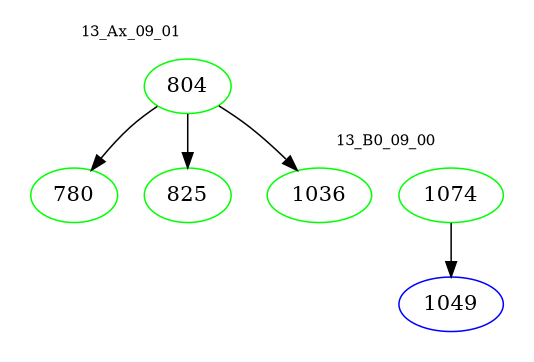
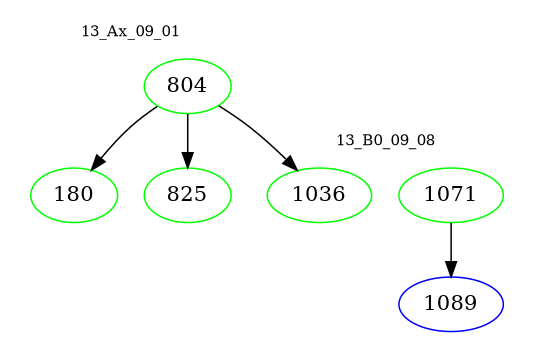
cluster "13_B0_09_00": label "13_B0_09_00" -> "13_B0_09_08"
node "780": label "780" -> "180"
node "1074": label "1074" -> "1071"
node "1049": label "1049" -> "1089"
